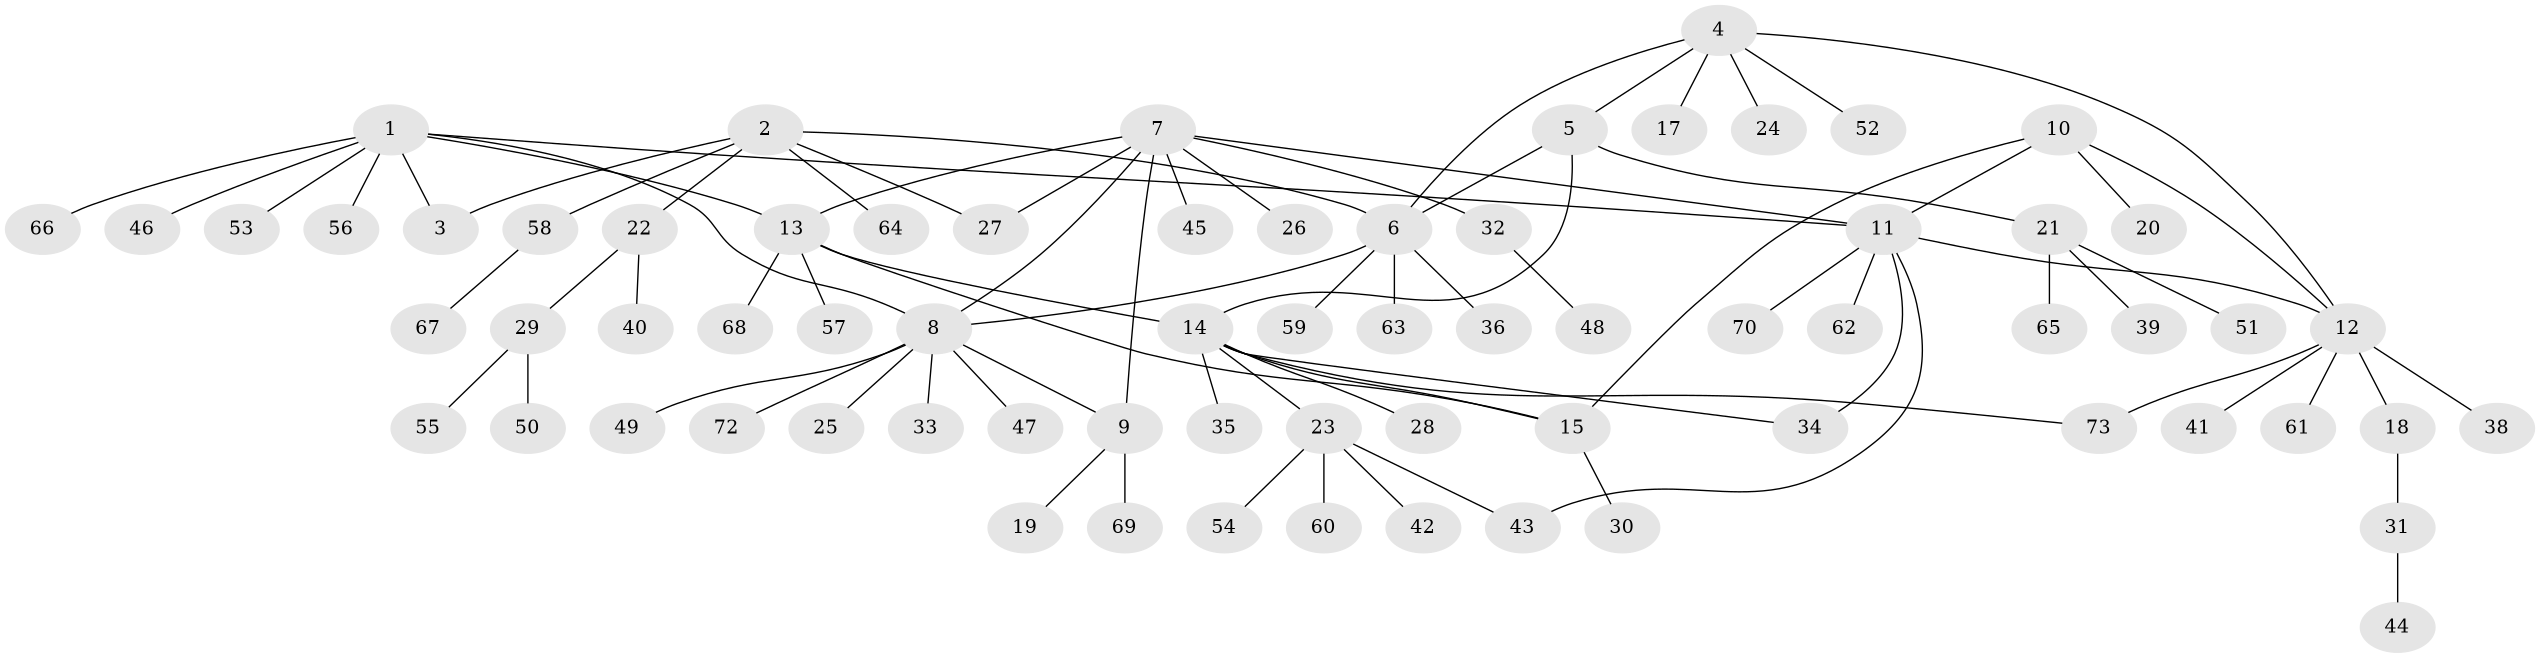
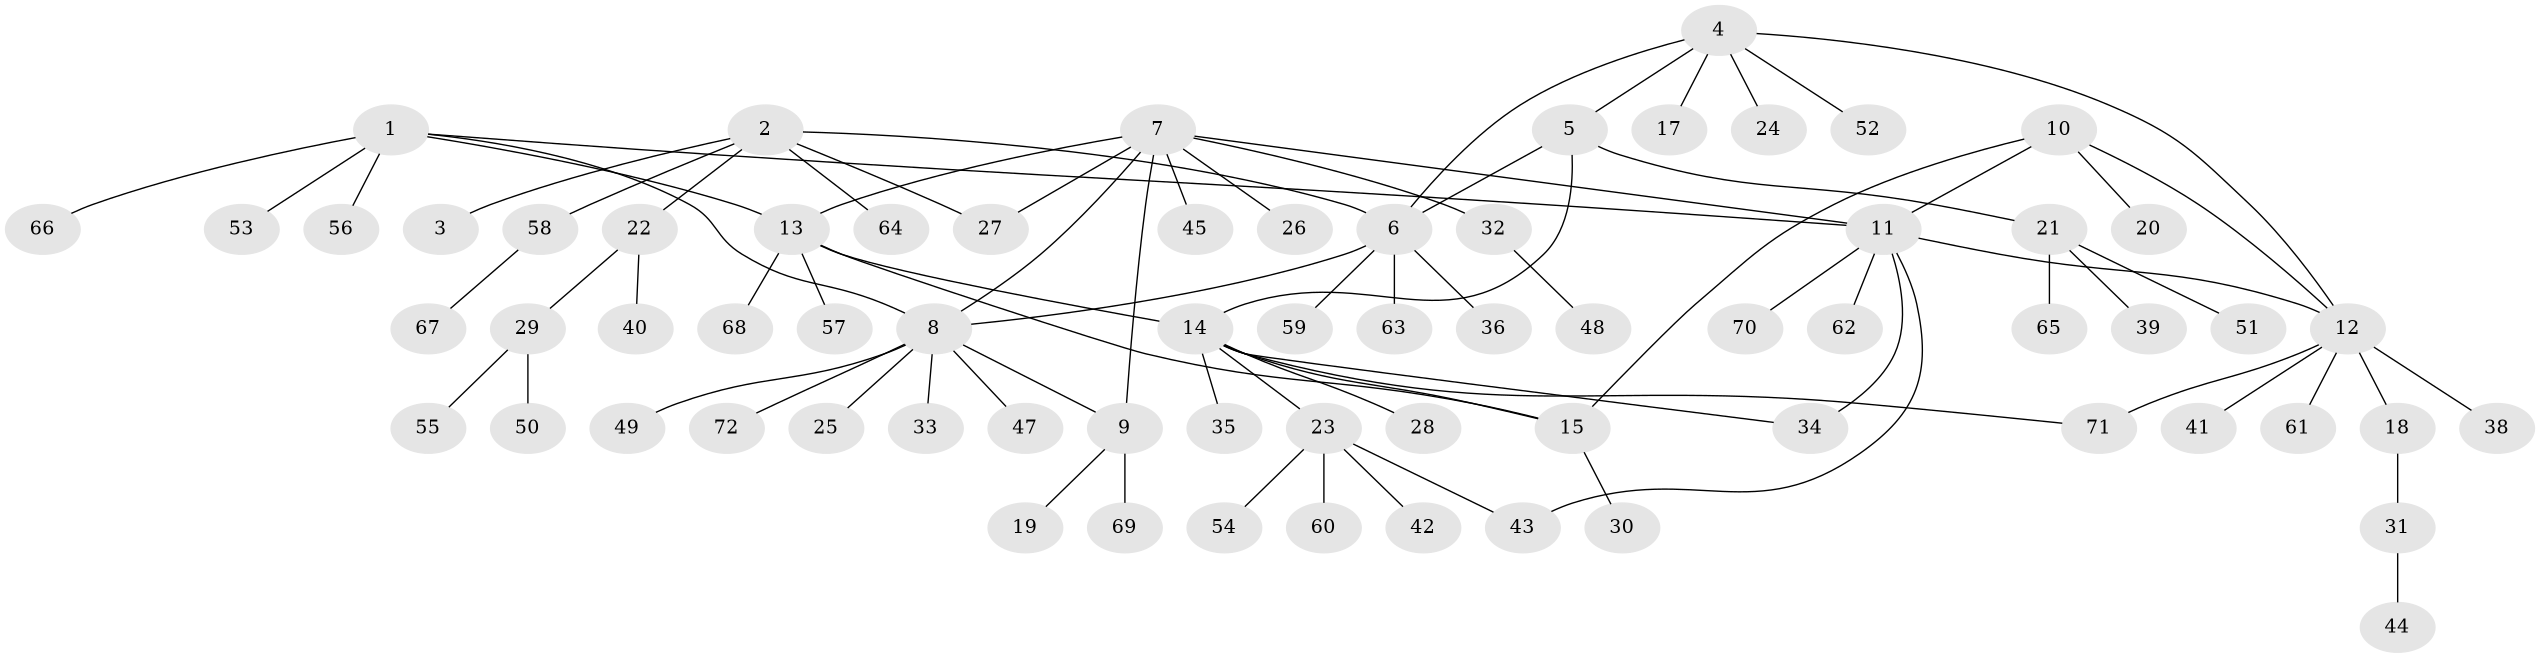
edge "1" -- "3": removed
node "46": removed
node "73": label "73" -> "71"
